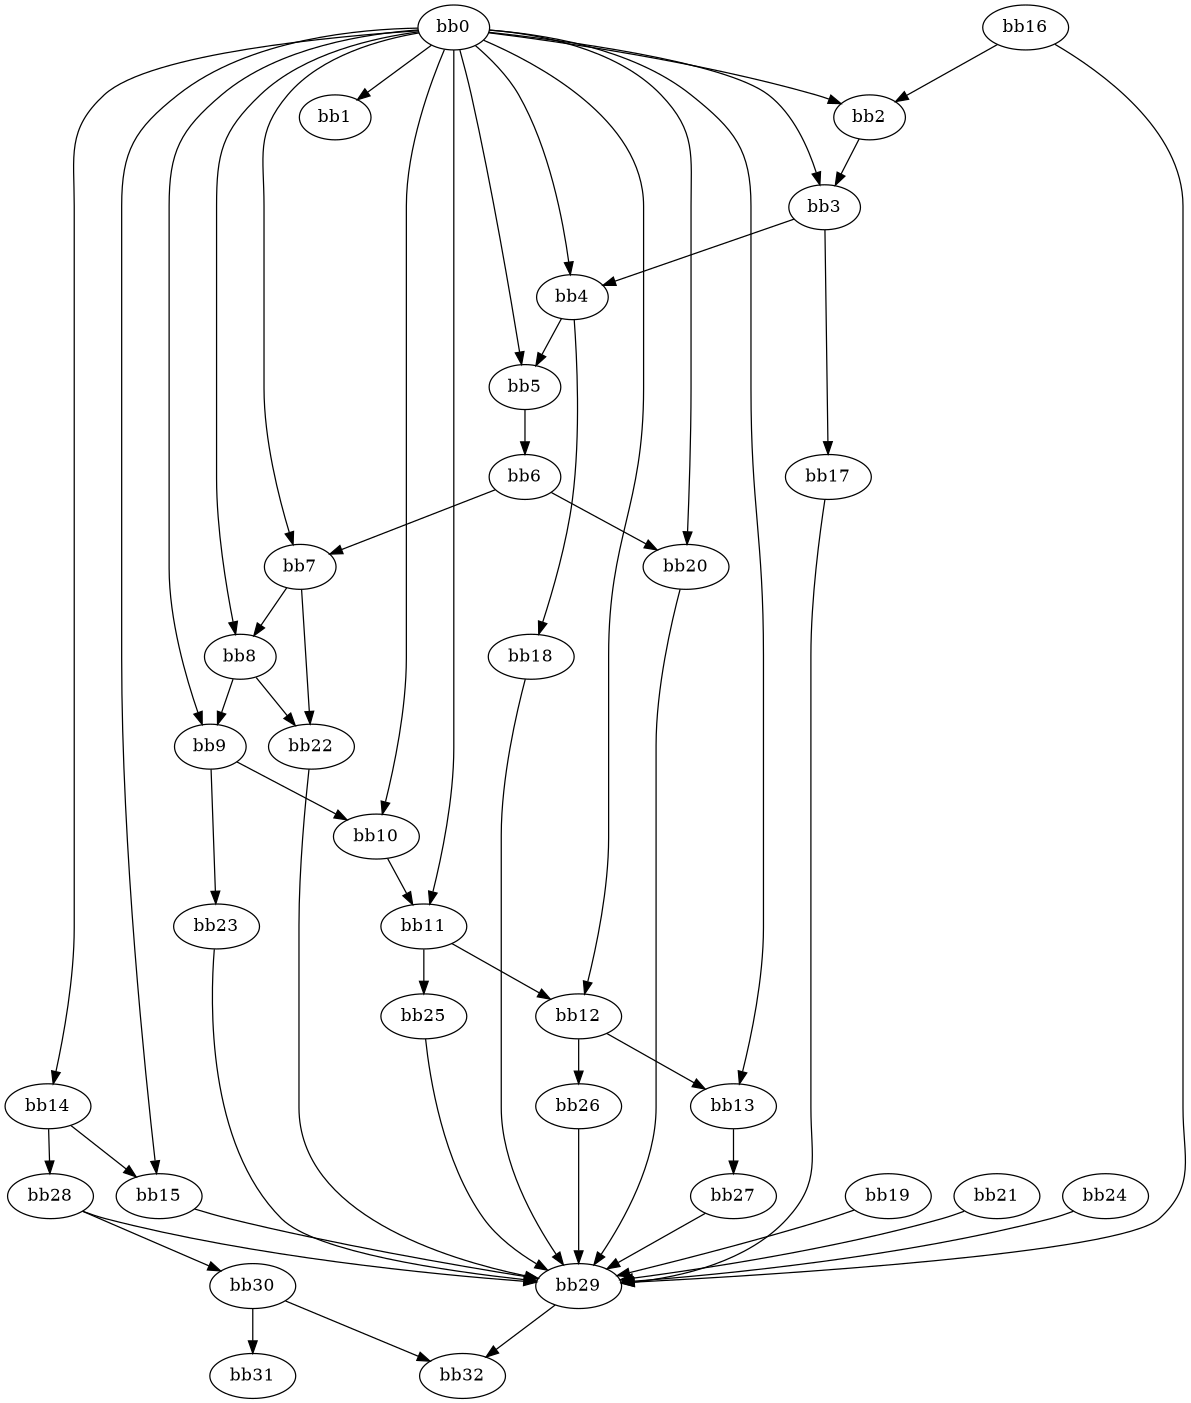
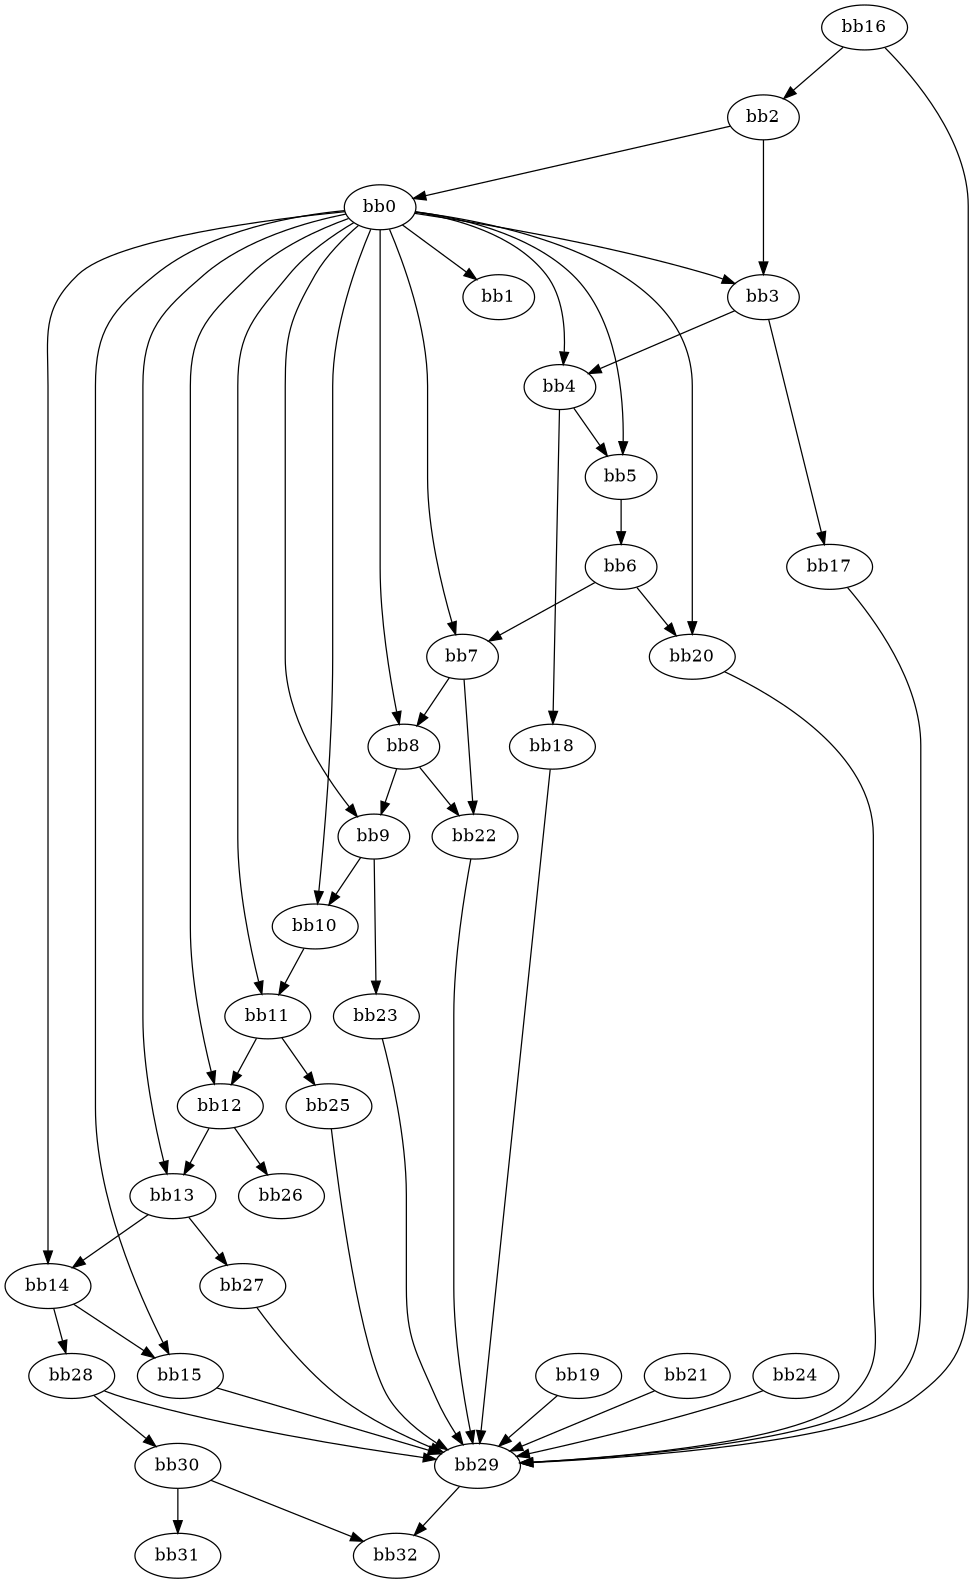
edge "bb0" -> "bb2": reversed
edge "bb26" -> "bb29": removed
edge "bb13" -> "bb14": added
